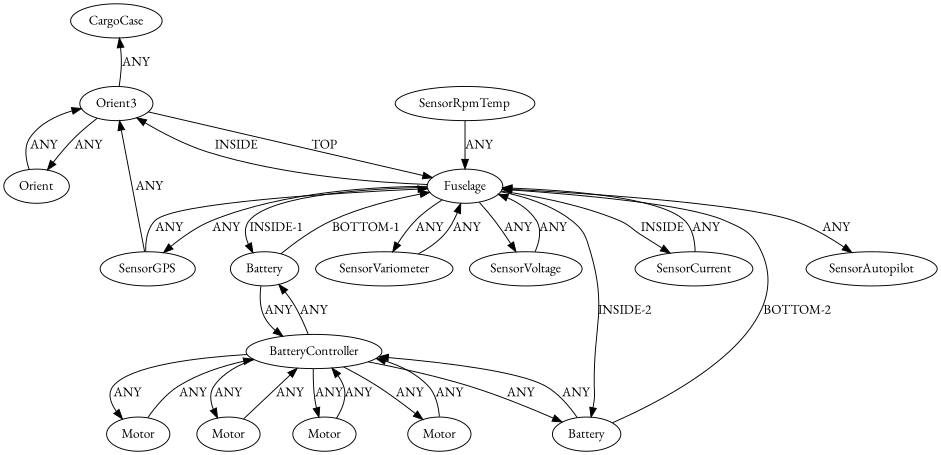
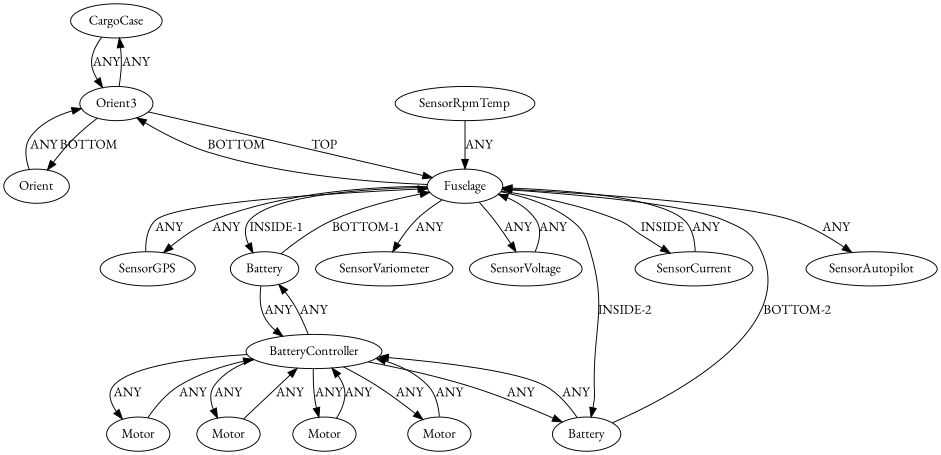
edge "Orient3" -> "Orient": label "ANY" -> "BOTTOM"
edge "Fuselage" -> "Orient3": label "INSIDE" -> "BOTTOM"
edge "SensorGPS" -> "Orient3": now "CargoCase" -> "Orient3"
edge "SensorVariometer" -> "Fuselage": removed, label "ANY"
